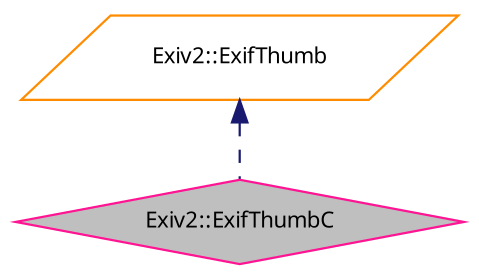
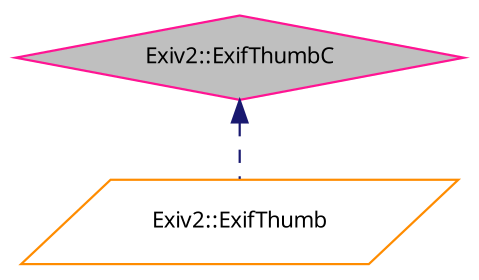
edge "Exiv2::ExifThumbC" -> "Exiv2::ExifThumb": reversed
